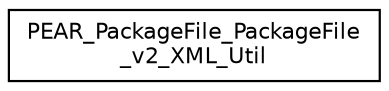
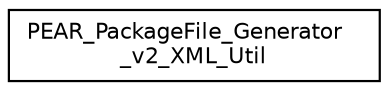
node "PEAR_PackageFile_PackageFile _v2_XML_Util": label "PEAR_PackageFile_PackageFile _v2_XML_Util" -> "PEAR_PackageFile_Generator _v2_XML_Util"
